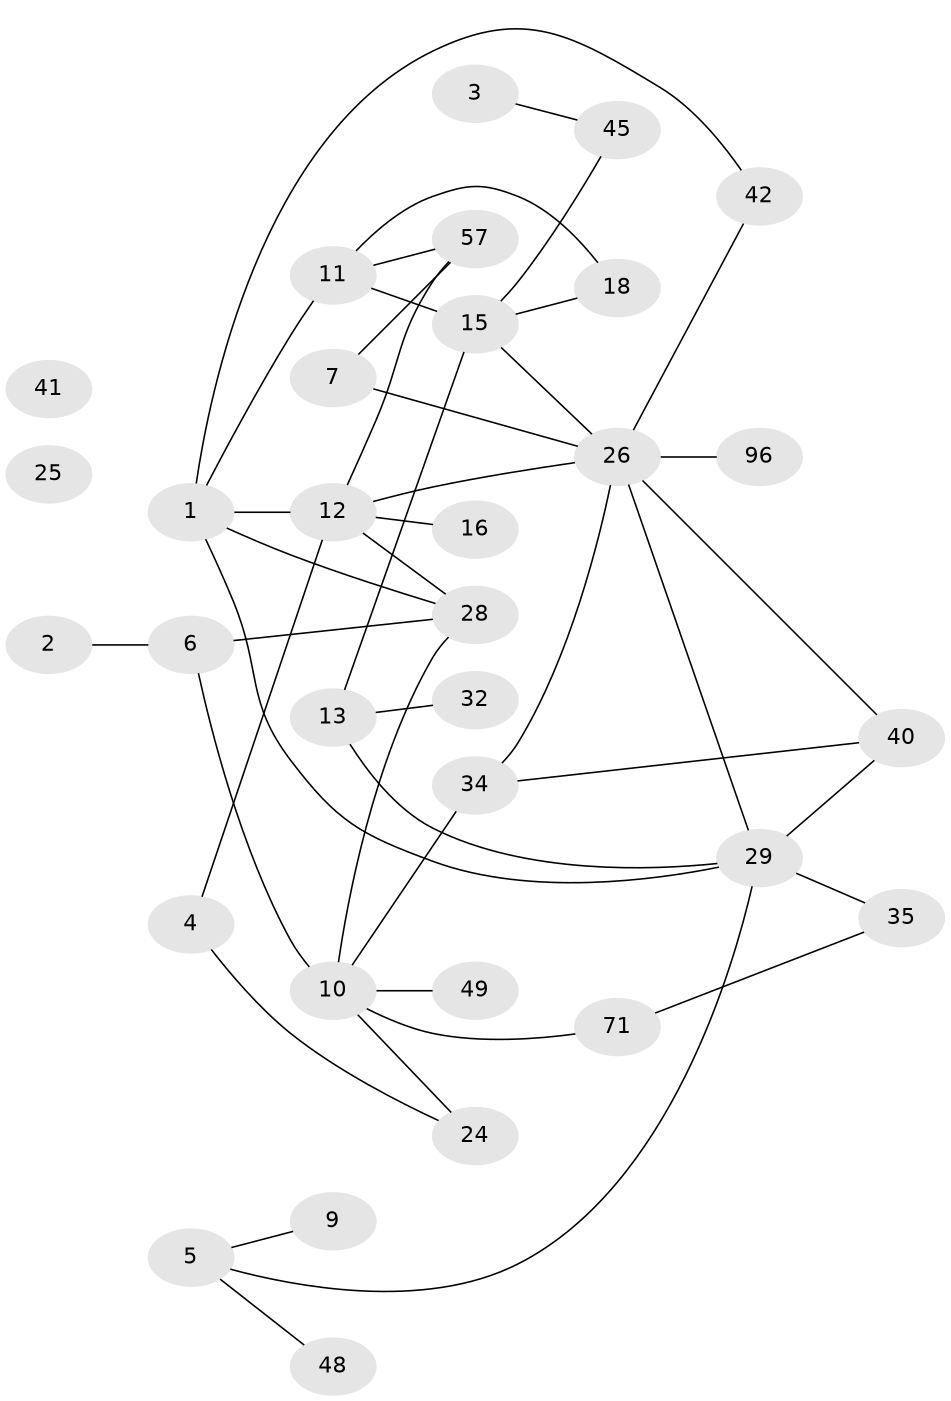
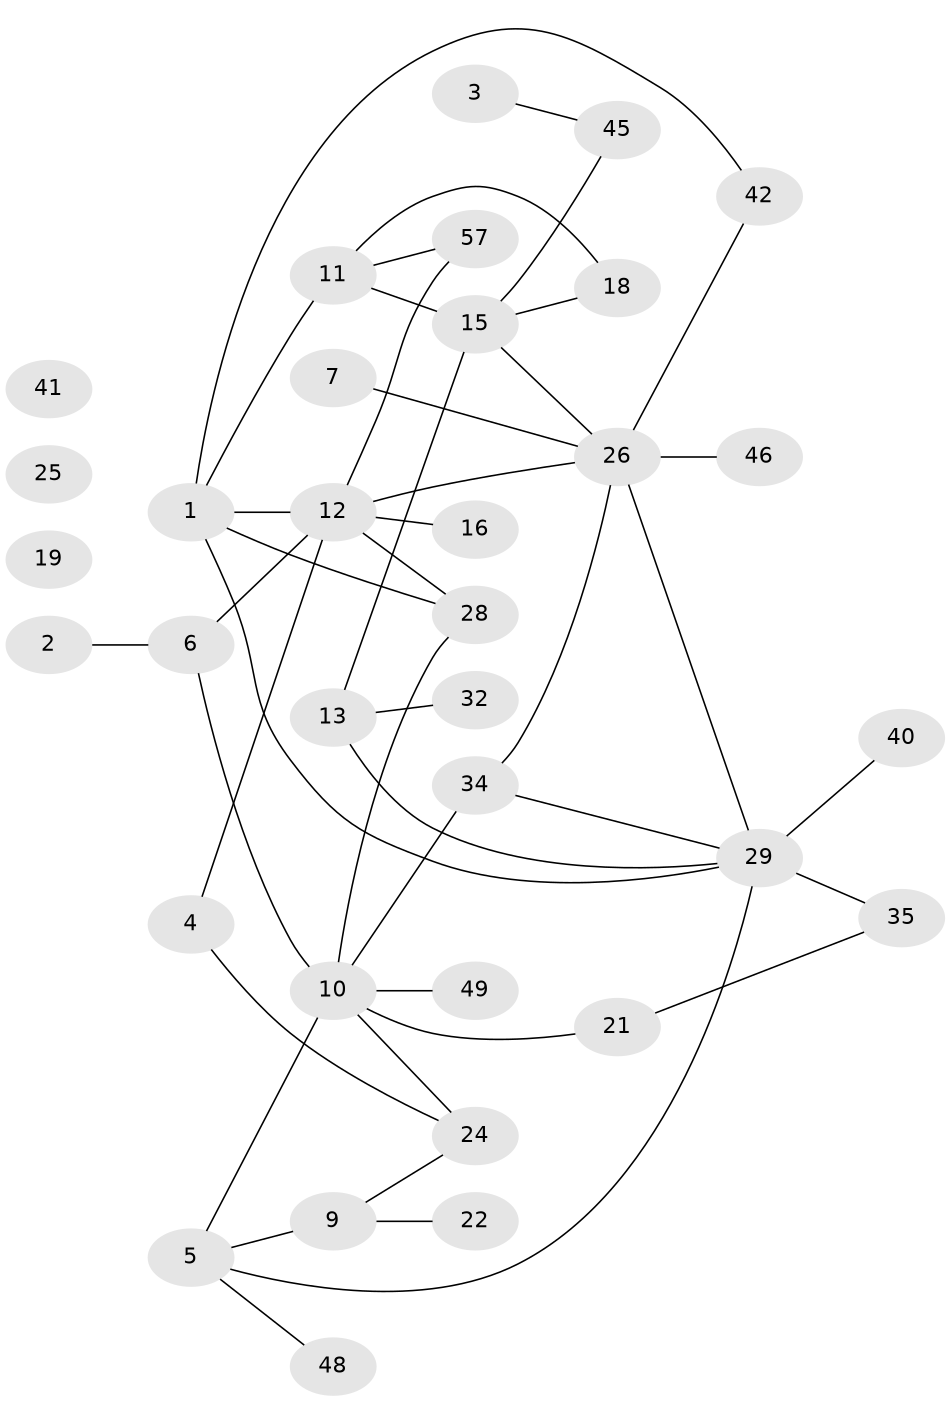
edge "57" -- "7": removed
node "96": label "96" -> "46"
node "19": added
edge "26" -- "40": removed
edge "28" -- "6": now "12" -- "6"
edge "40" -- "34": now "29" -- "34"
node "71": label "71" -> "21"
edge "10" -- "5": added
edge "24" -- "9": added
node "22": added
